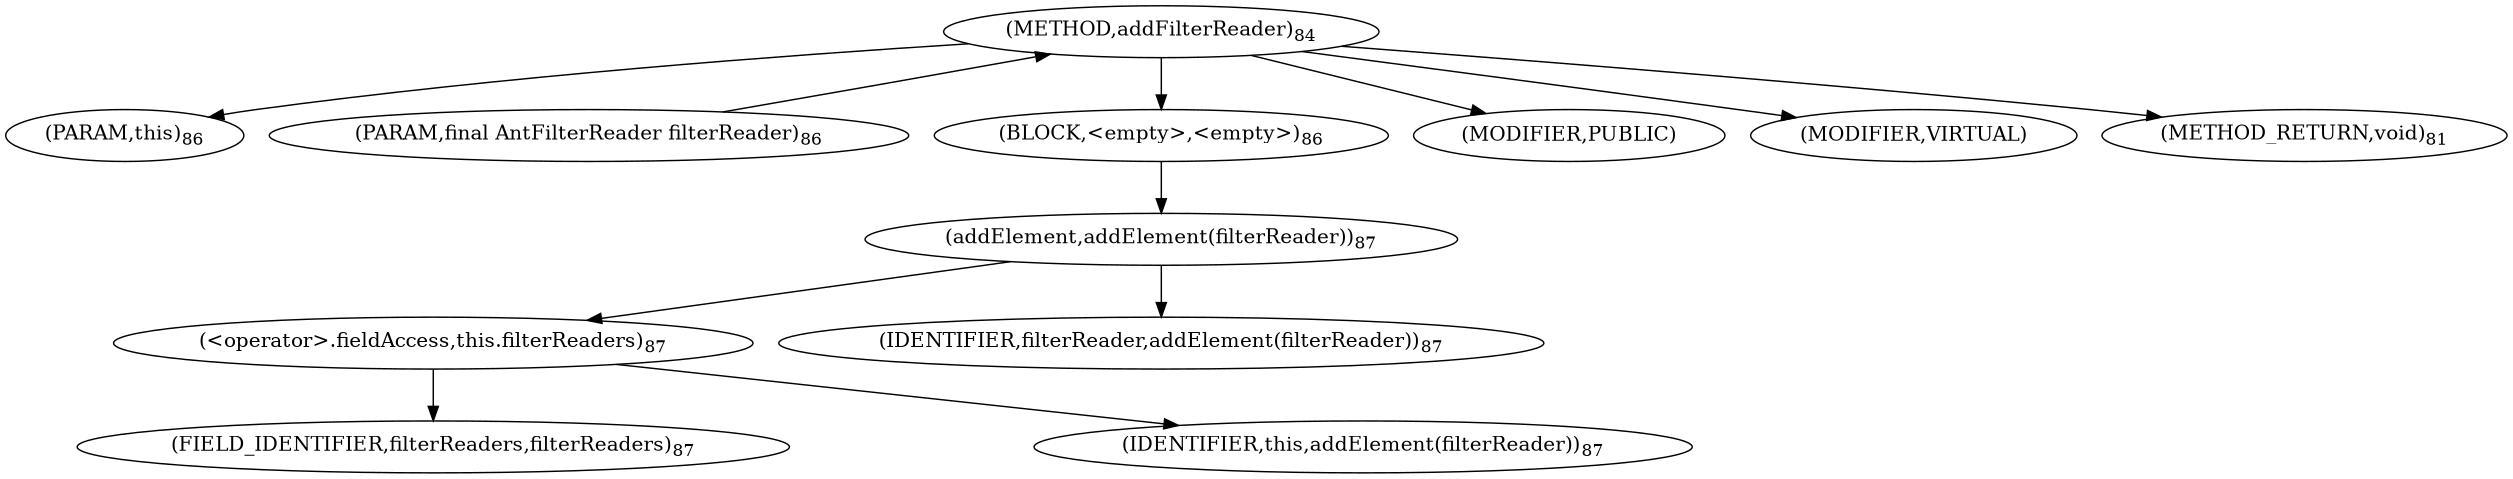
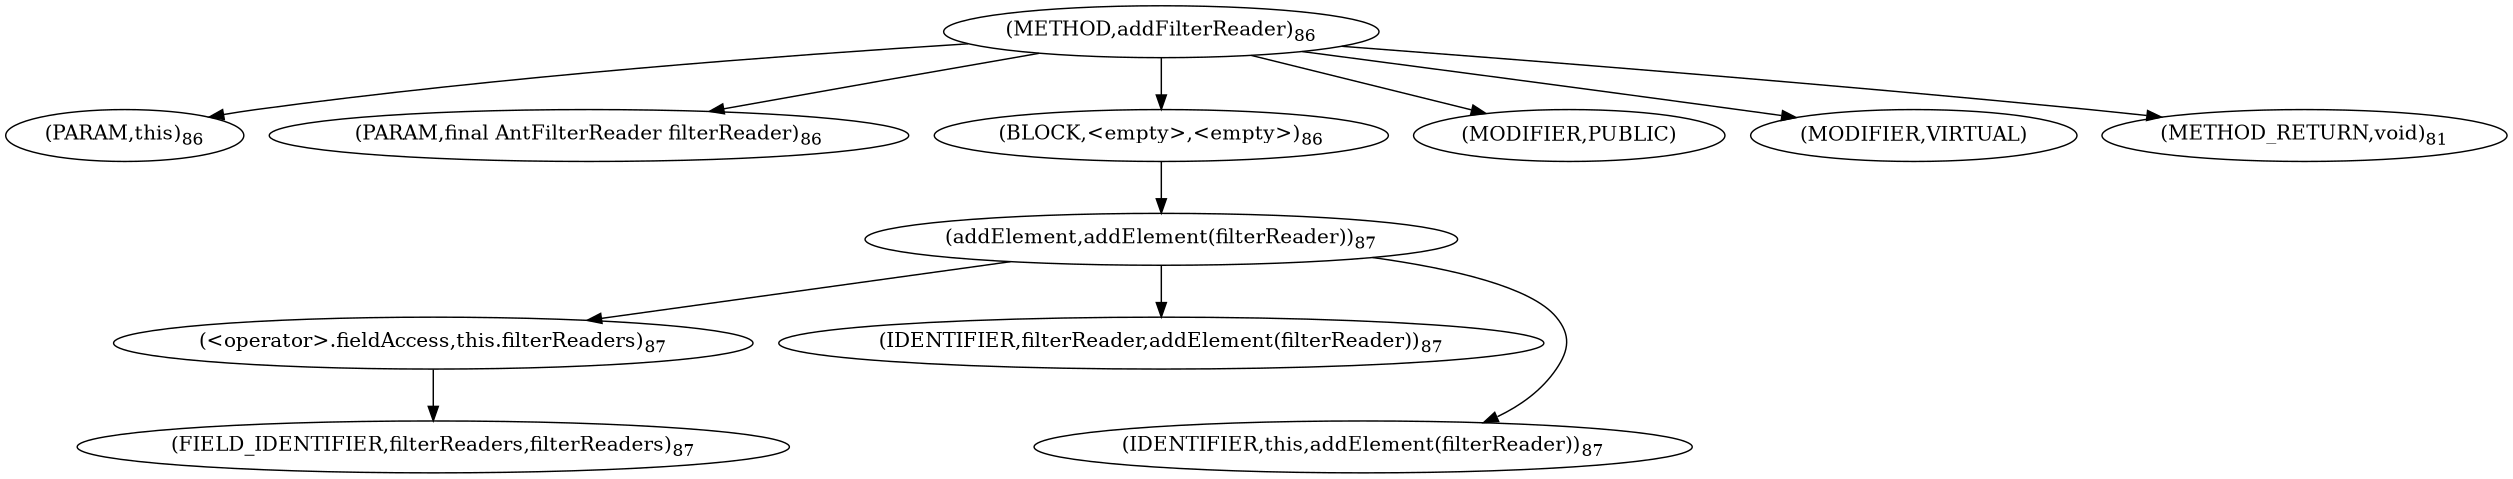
node "(METHOD,addFilterReader)": text "84" -> "86"
edge "(PARAM,final AntFilterReader filterReader)" -> "(METHOD,addFilterReader)": reversed
edge "(<operator>.fieldAccess,this.filterReaders)" -> "(IDENTIFIER,this,addElement(filterReader))": now "(addElement,addElement(filterReader))" -> "(IDENTIFIER,this,addElement(filterReader))"
